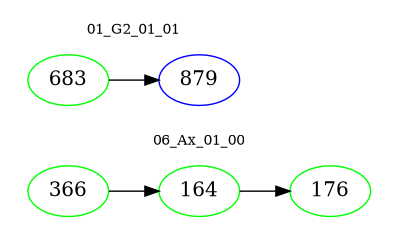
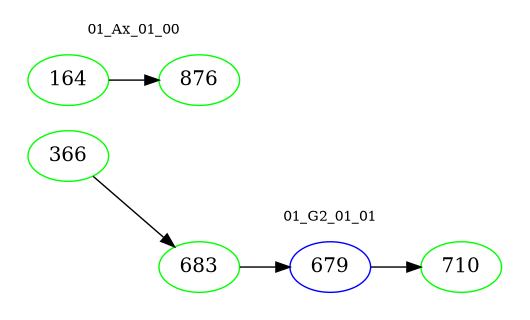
node "879": label "879" -> "679"
cluster "06_Ax_01_00": label "06_Ax_01_00" -> "01_Ax_01_00"
edge "366" -> "164": now "366" -> "683"
node "176": label "176" -> "876"
node "710": added
